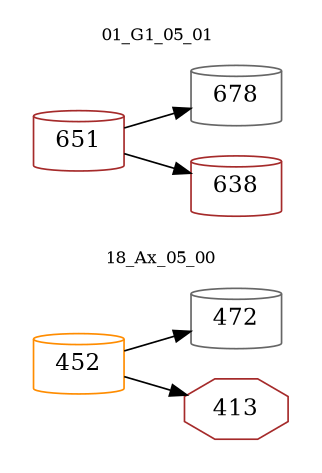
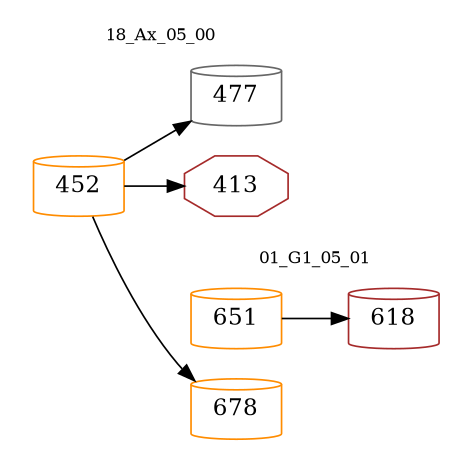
node "678": color gray40 -> darkorange
edge "651" -> "678": now "452" -> "678"
node "651": color brown -> darkorange
node "638": label "638" -> "618"
node "472": label "472" -> "477"
